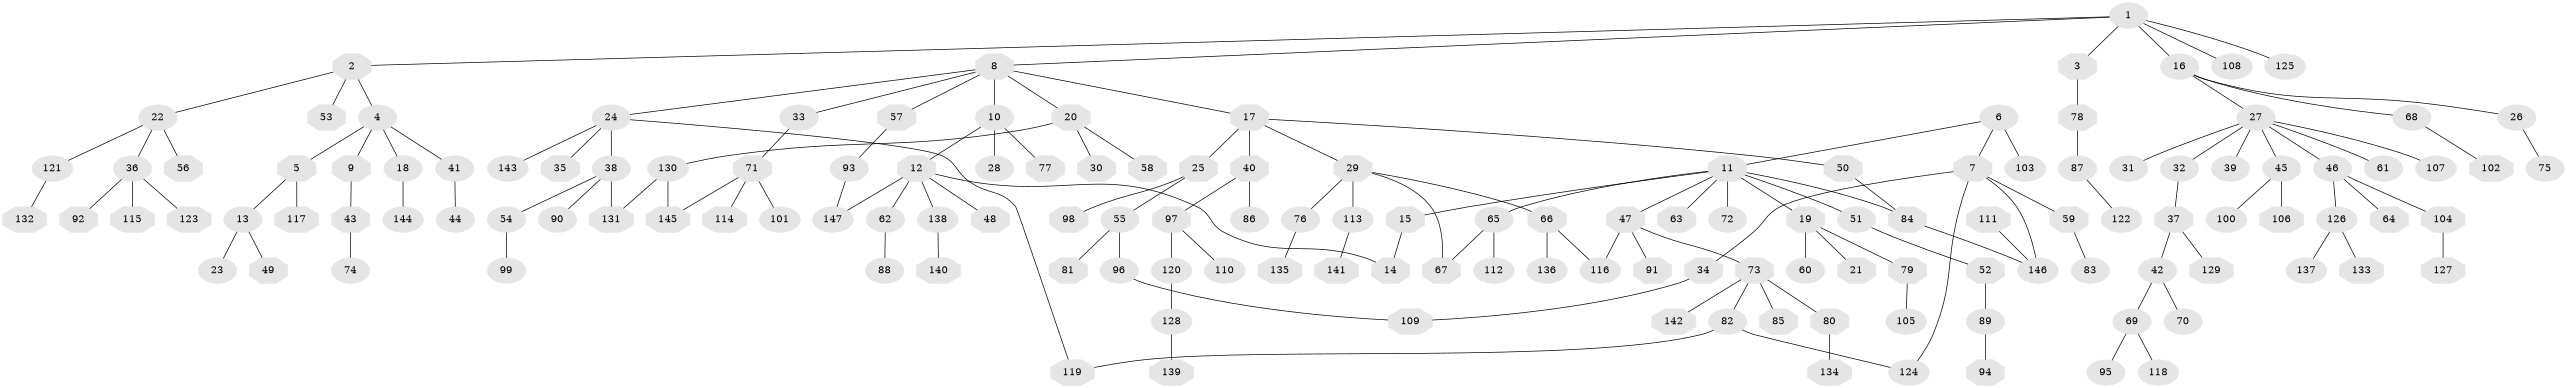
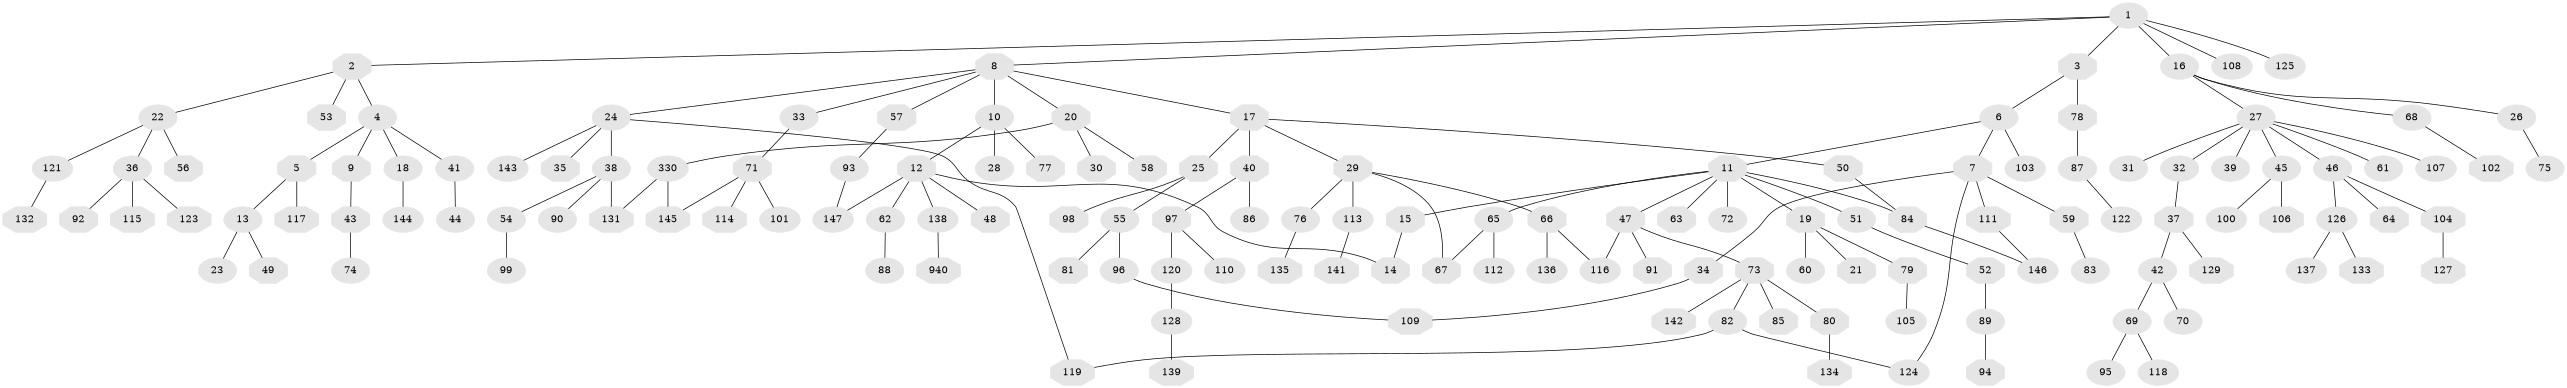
edge "3" -- "6": added
node "130": label "130" -> "330"
edge "7" -- "146": now "7" -- "111"
node "140": label "140" -> "940"
